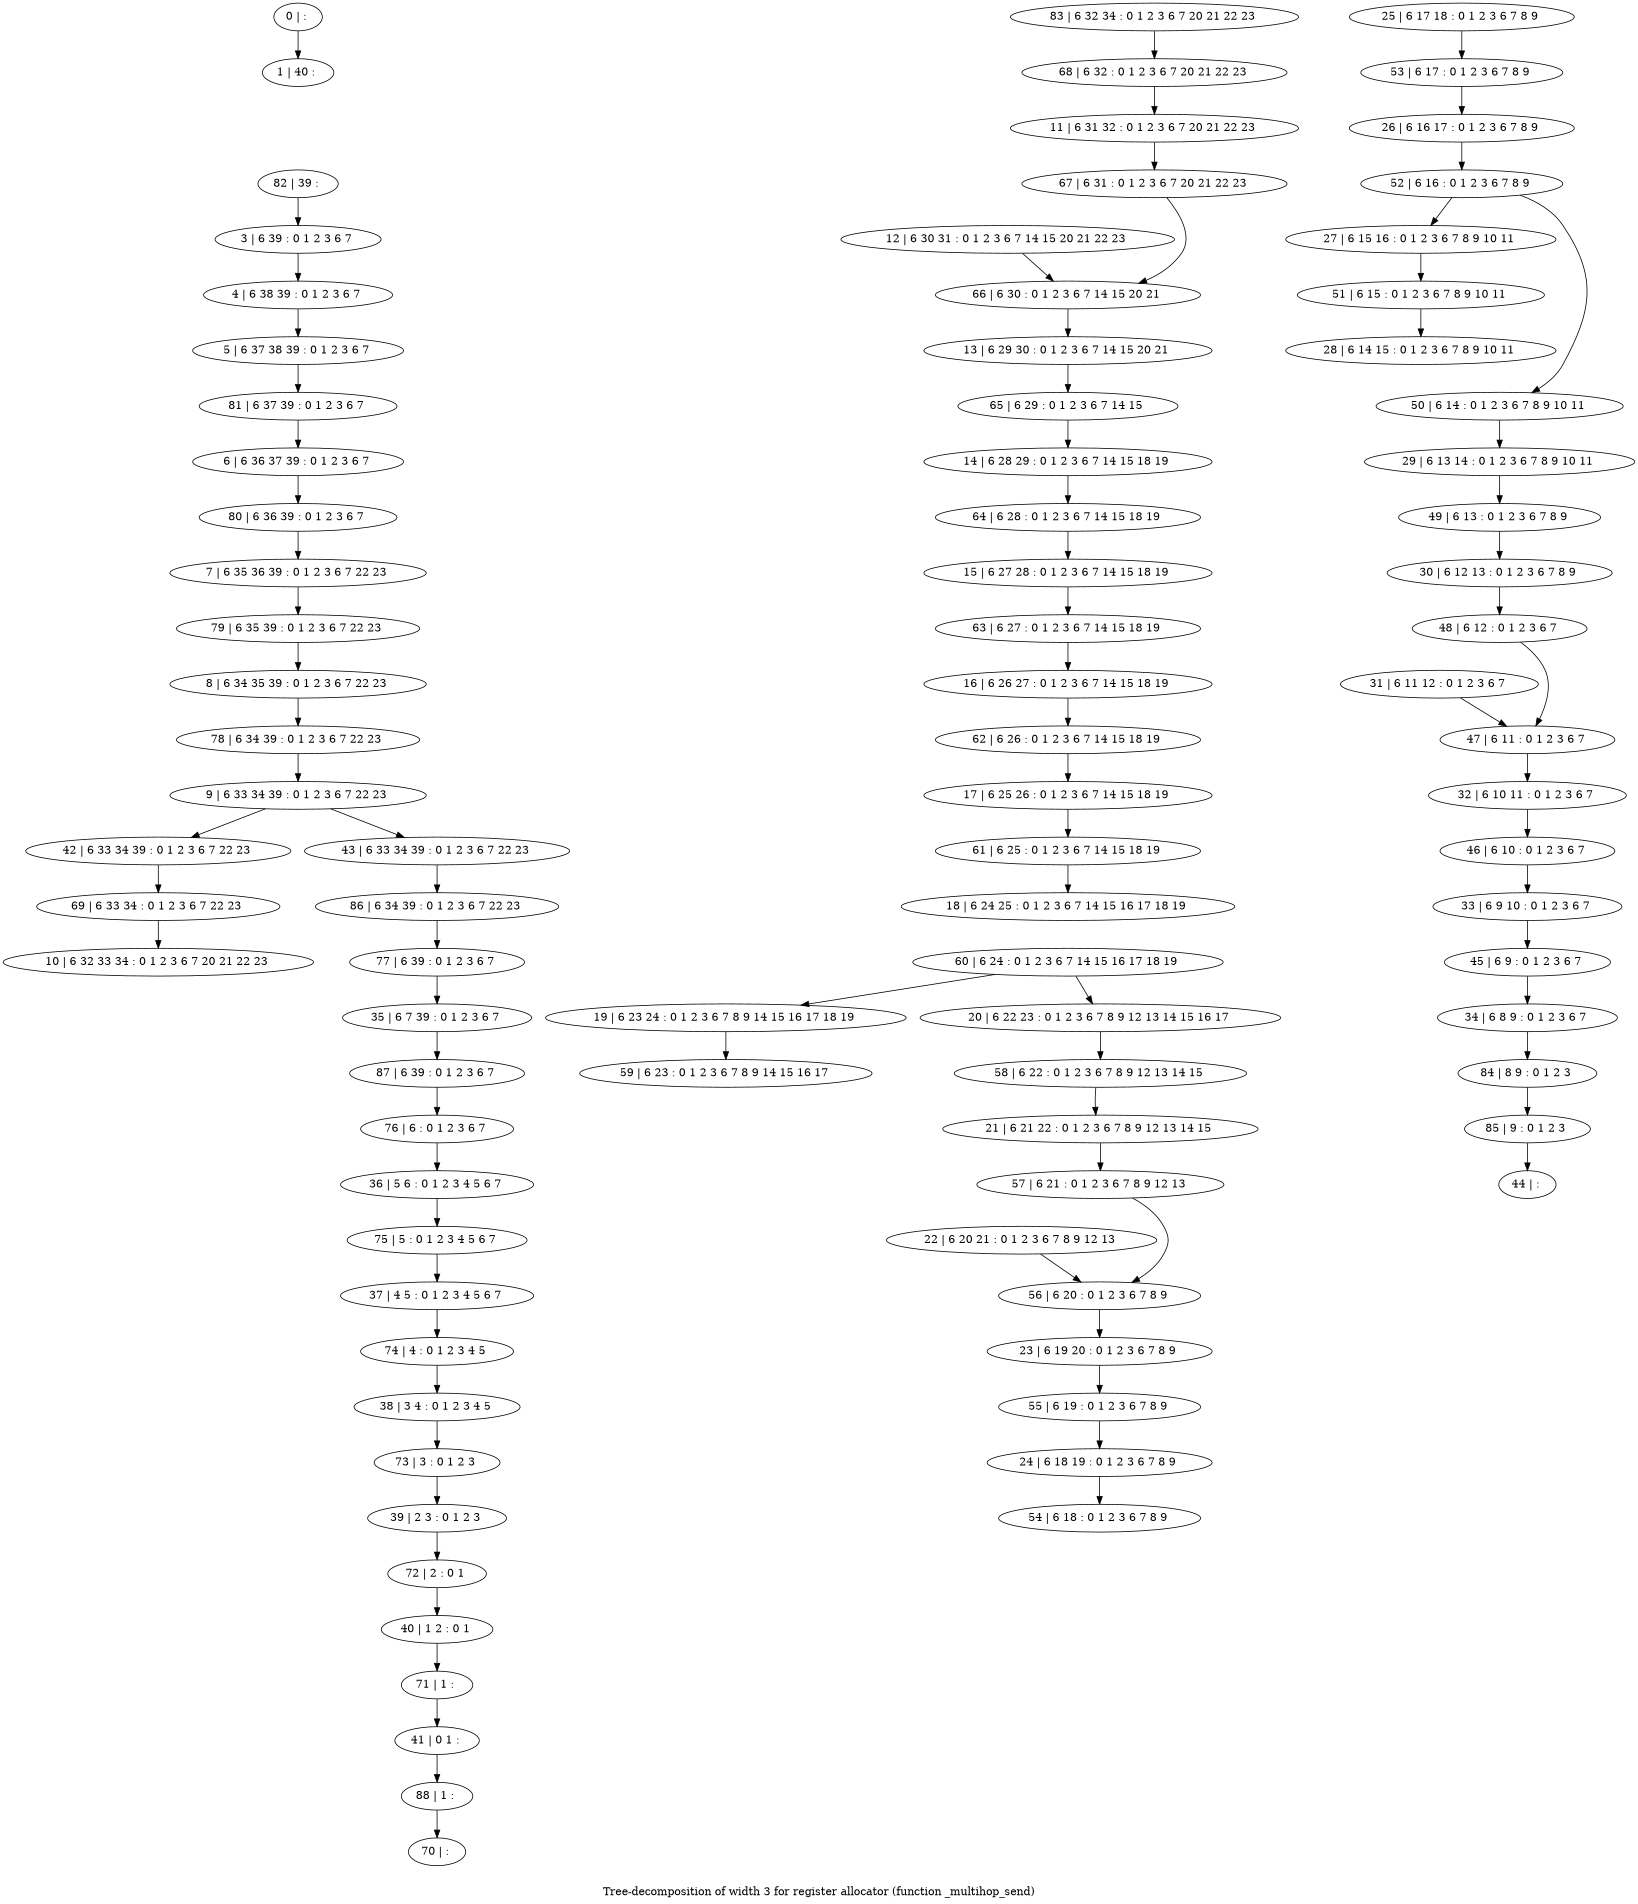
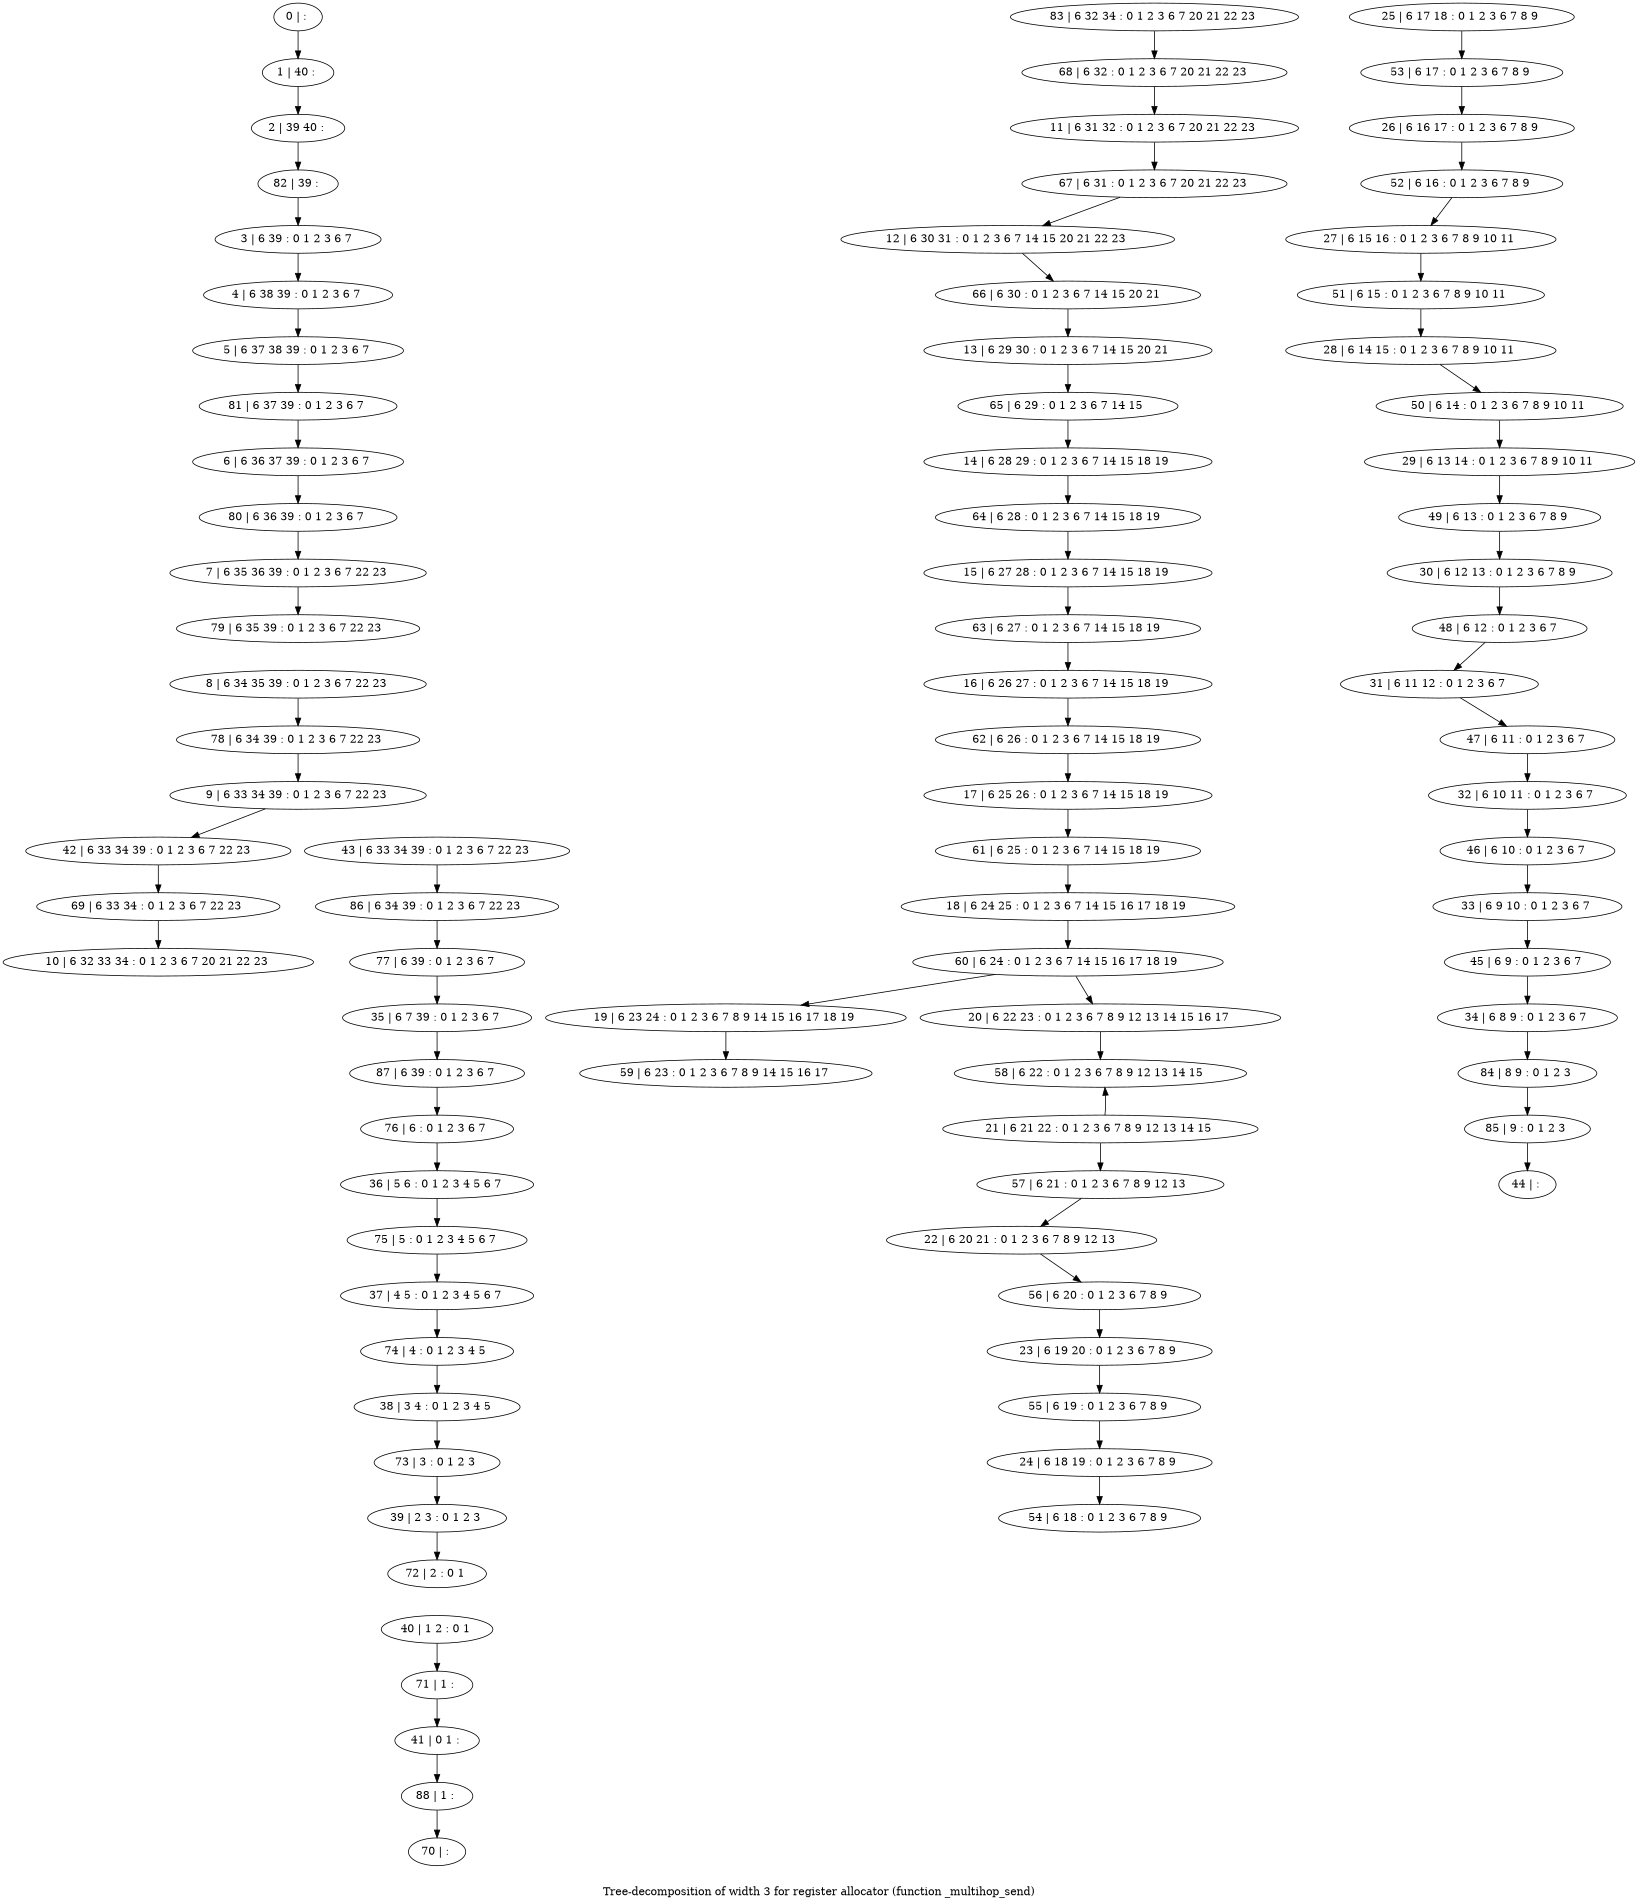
node "2 | 39 40 :": added
edge "67 | 6 31 : 0 1 2 3 6 7 20 21 22 23" -> "66 | 6 30 : 0 1 2 3 6 7 14 15 20 21": now "67 | 6 31 : 0 1 2 3 6 7 20 21 22 23" -> "12 | 6 30 31 : 0 1 2 3 6 7 14 15 20 21 22 23"
edge "52 | 6 16 : 0 1 2 3 6 7 8 9" -> "50 | 6 14 : 0 1 2 3 6 7 8 9 10 11": now "28 | 6 14 15 : 0 1 2 3 6 7 8 9 10 11" -> "50 | 6 14 : 0 1 2 3 6 7 8 9 10 11"
edge "79 | 6 35 39 : 0 1 2 3 6 7 22 23" -> "8 | 6 34 35 39 : 0 1 2 3 6 7 22 23": removed
edge "48 | 6 12 : 0 1 2 3 6 7" -> "47 | 6 11 : 0 1 2 3 6 7": now "48 | 6 12 : 0 1 2 3 6 7" -> "31 | 6 11 12 : 0 1 2 3 6 7"
edge "9 | 6 33 34 39 : 0 1 2 3 6 7 22 23" -> "43 | 6 33 34 39 : 0 1 2 3 6 7 22 23": removed
edge "18 | 6 24 25 : 0 1 2 3 6 7 14 15 16 17 18 19" -> "60 | 6 24 : 0 1 2 3 6 7 14 15 16 17 18 19": added
edge "58 | 6 22 : 0 1 2 3 6 7 8 9 12 13 14 15" -> "21 | 6 21 22 : 0 1 2 3 6 7 8 9 12 13 14 15": reversed
edge "57 | 6 21 : 0 1 2 3 6 7 8 9 12 13" -> "56 | 6 20 : 0 1 2 3 6 7 8 9": now "57 | 6 21 : 0 1 2 3 6 7 8 9 12 13" -> "22 | 6 20 21 : 0 1 2 3 6 7 8 9 12 13"
edge "72 | 2 : 0 1" -> "40 | 1 2 : 0 1": removed
